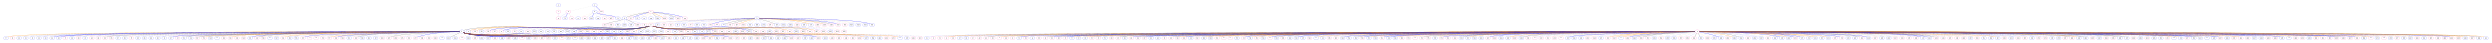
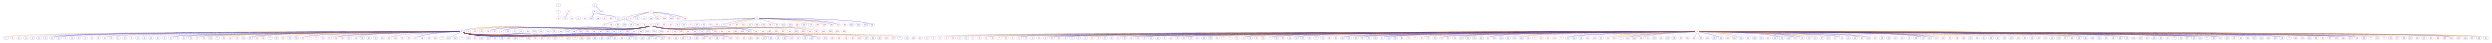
edge "11" -- "114": style bold -> dotted
